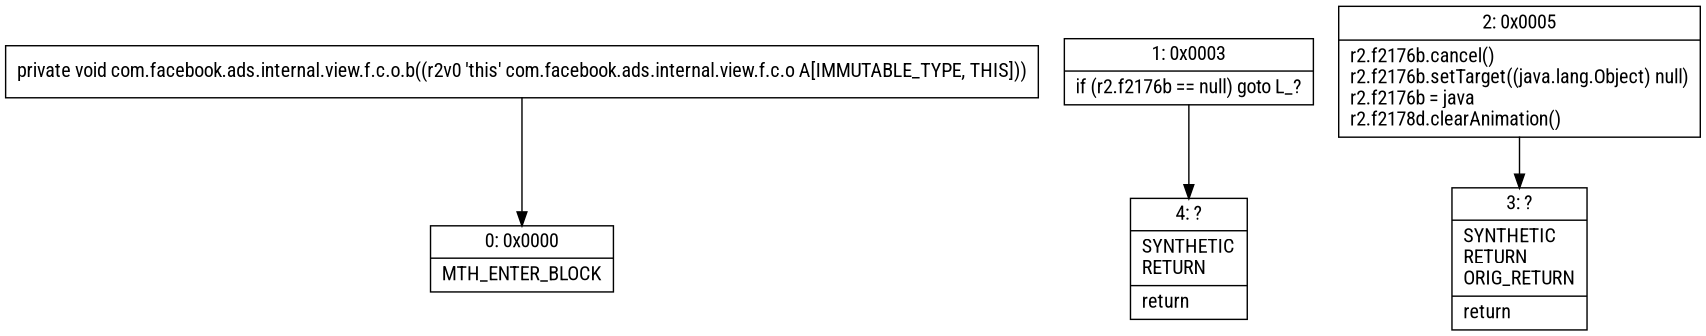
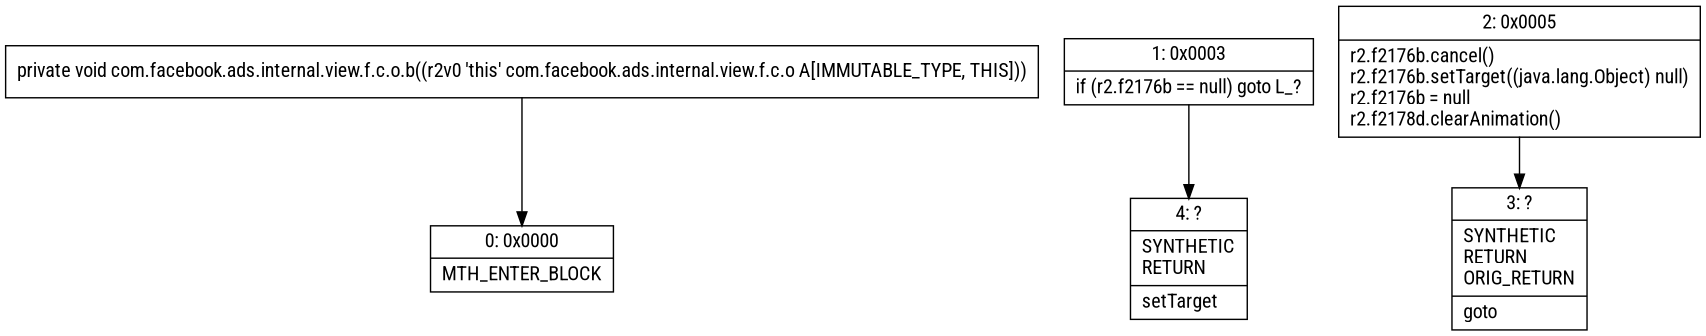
node "2: 0x0005": text "r2.f2176b = java" -> "r2.f2176b = null"
node "4: ?": text "return" -> "setTarget"
node "3: ?": text "return" -> "goto"
